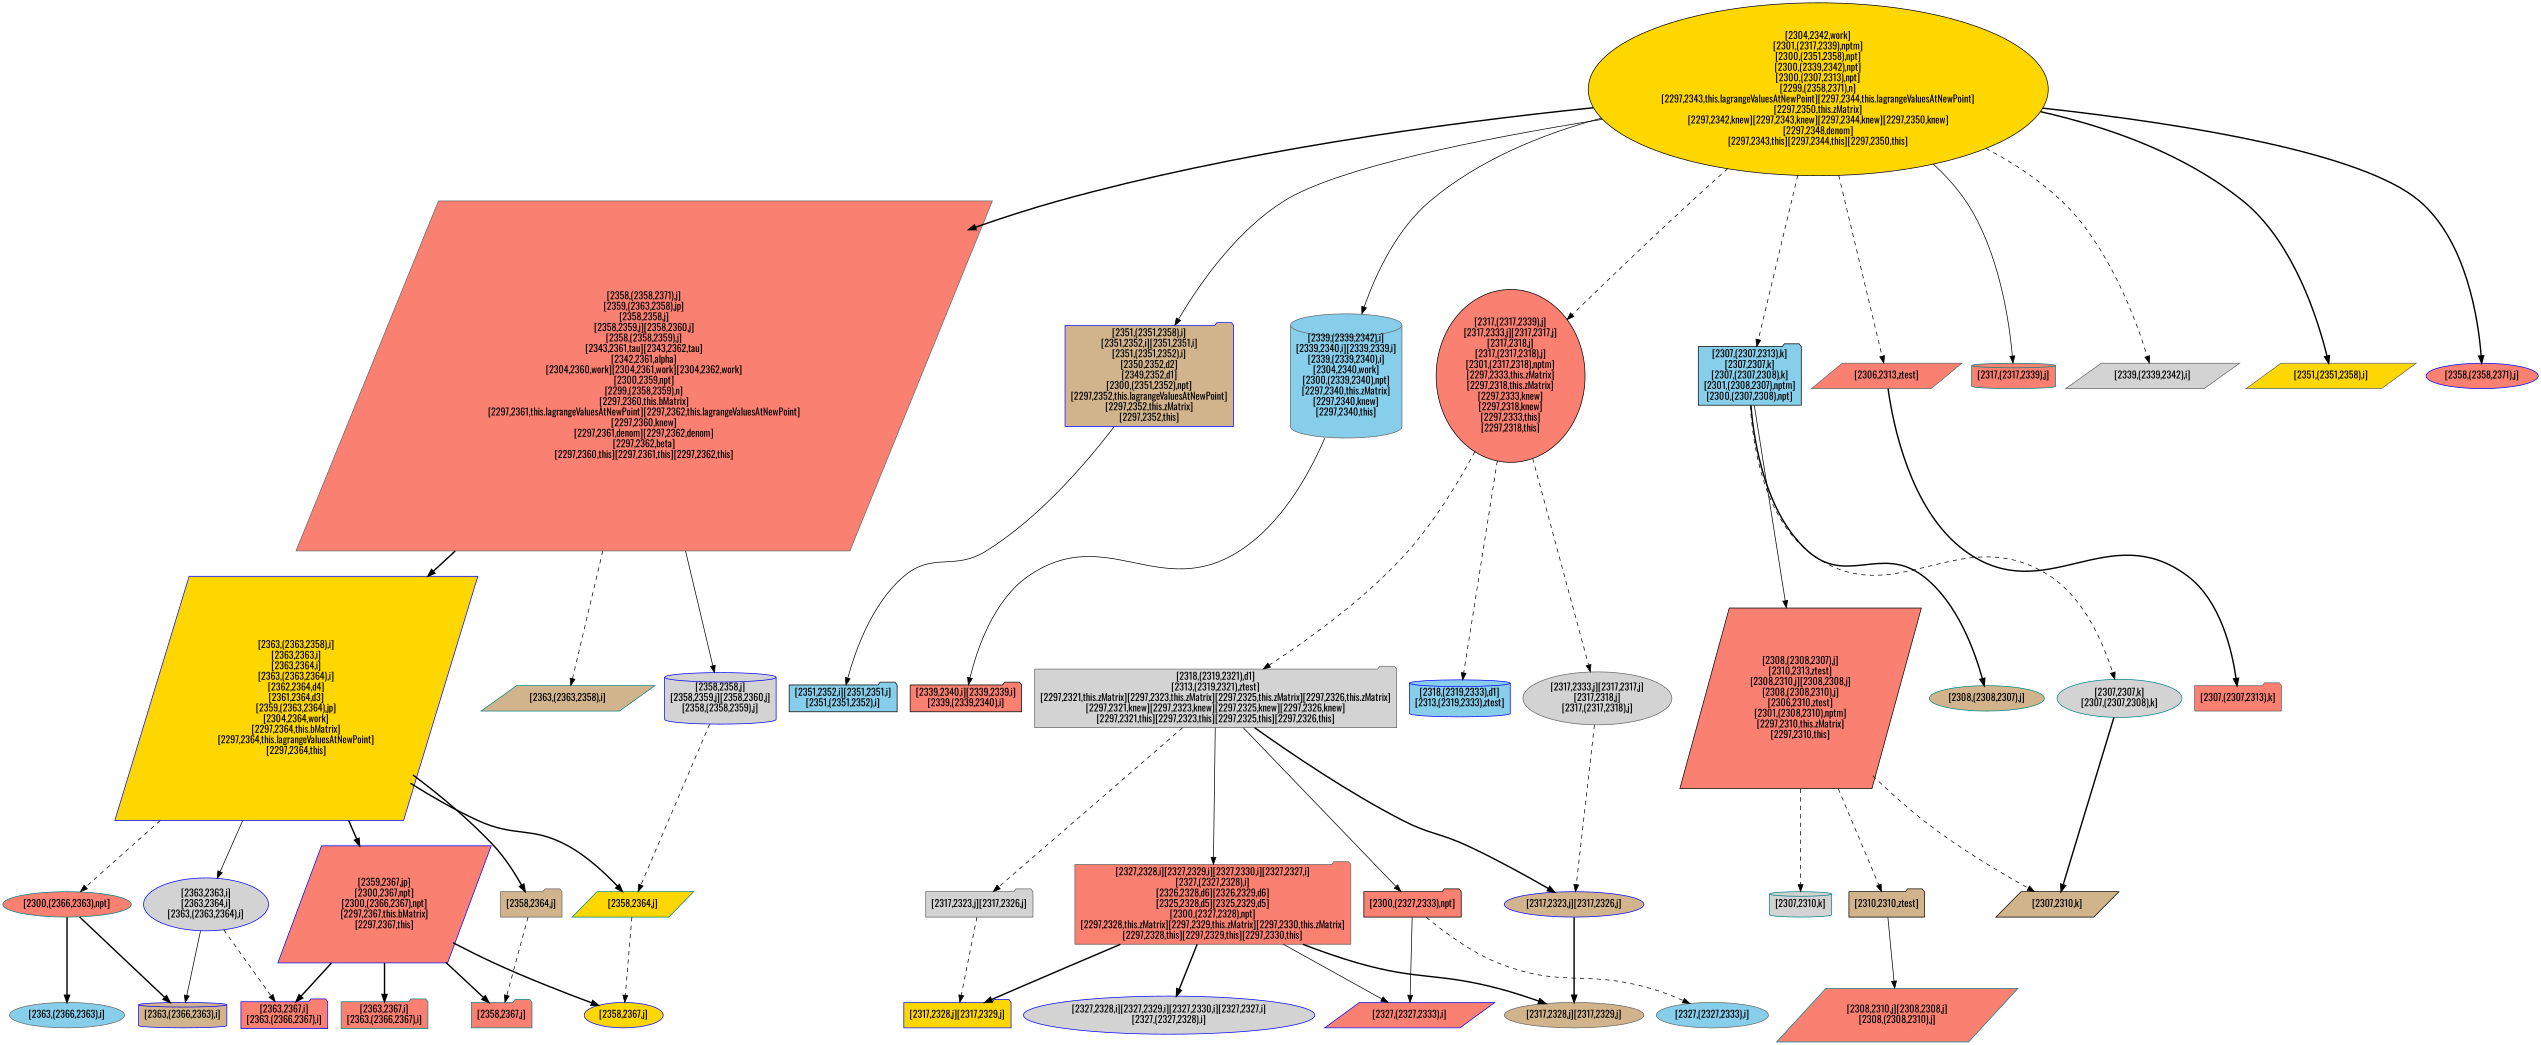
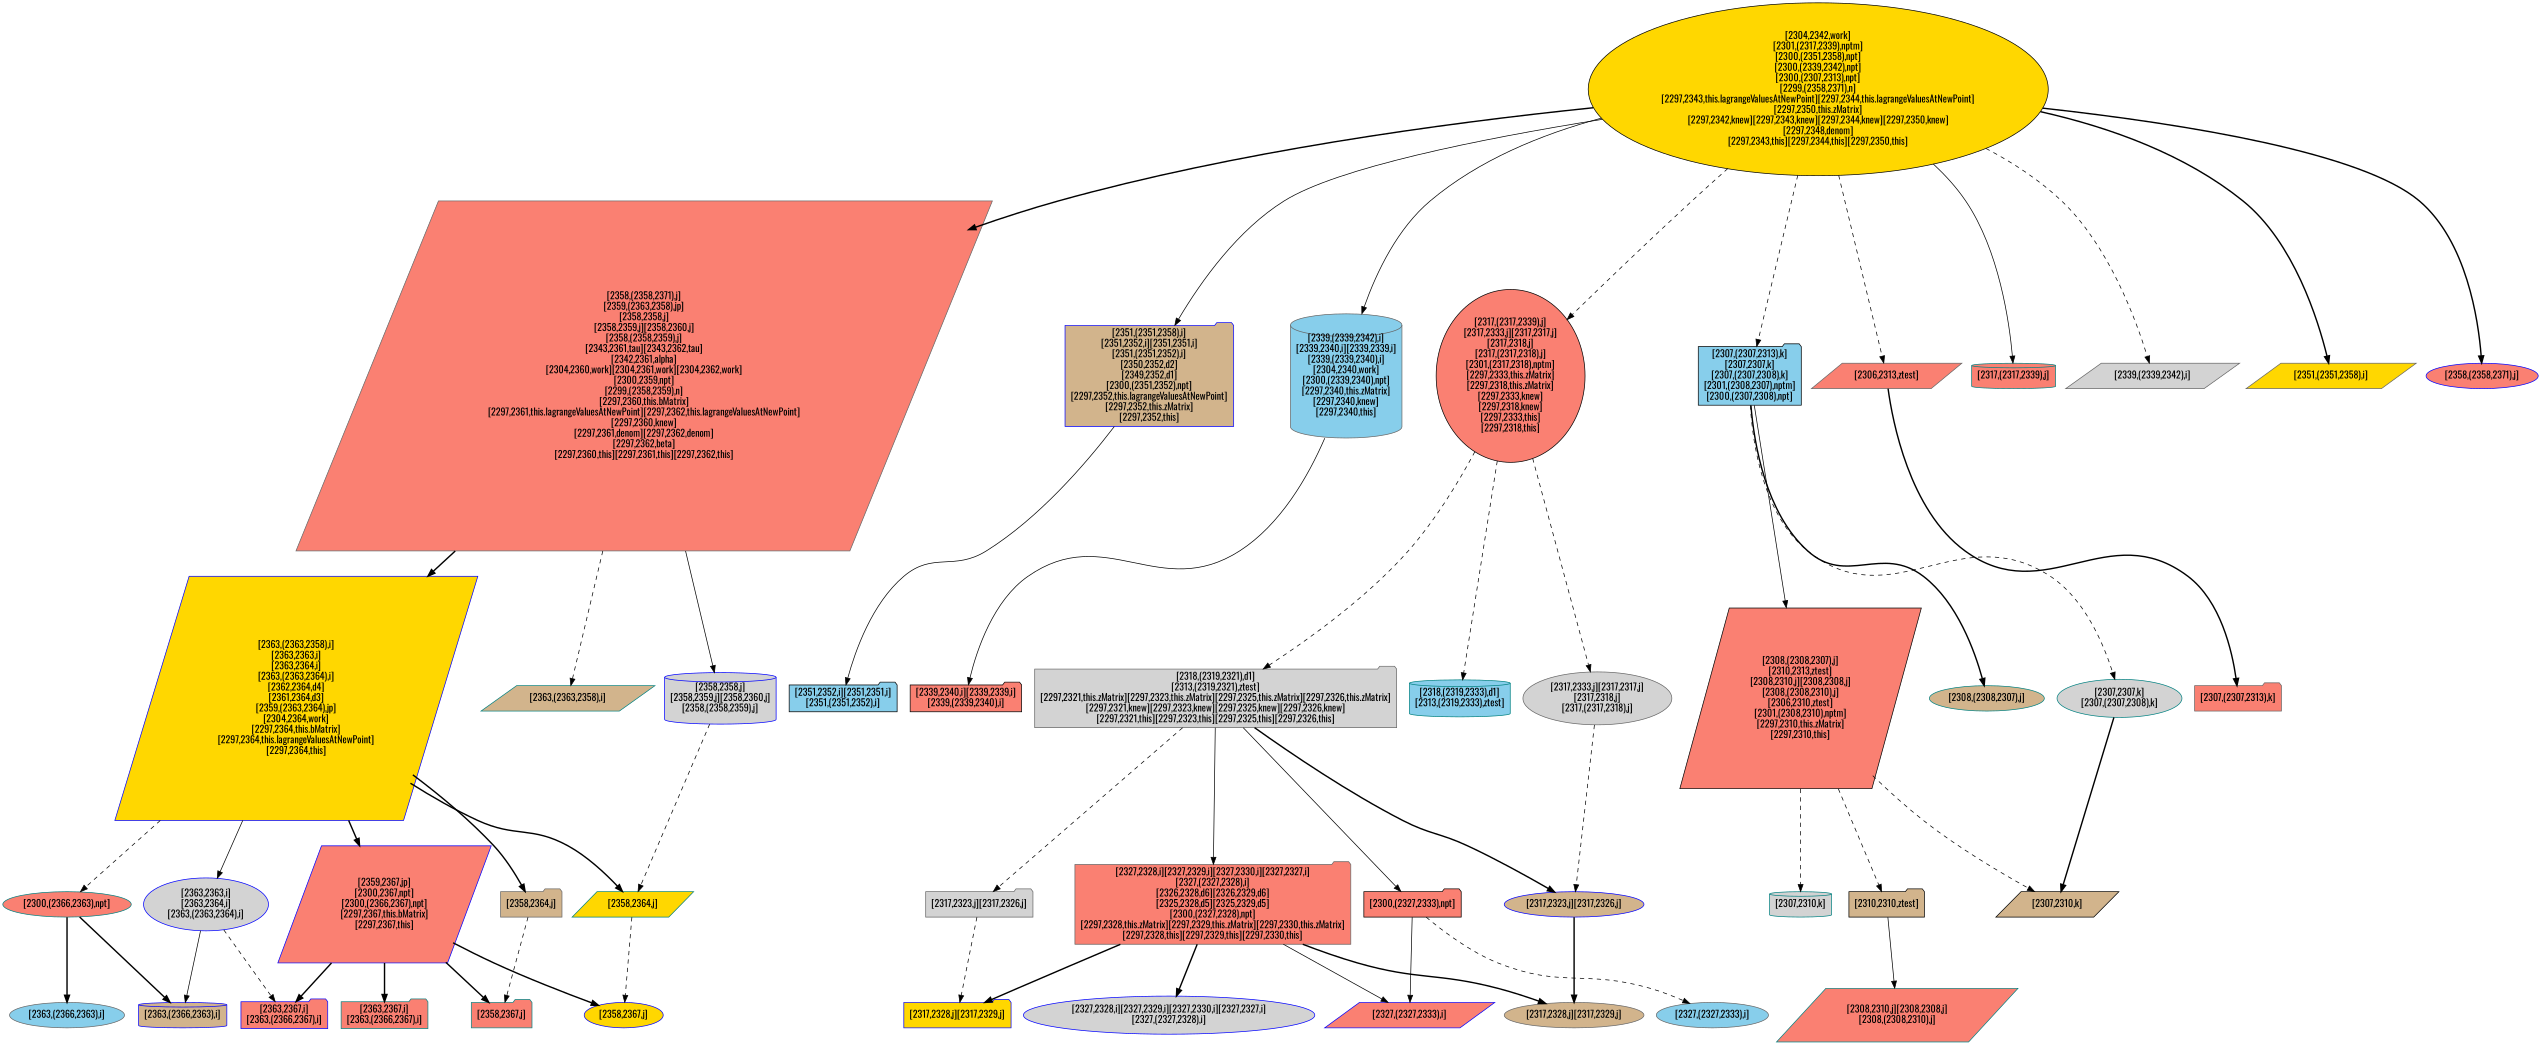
node "[2318,(2319,2333),d1] [2313,(2319,2333),ztest]": color blue -> teal
